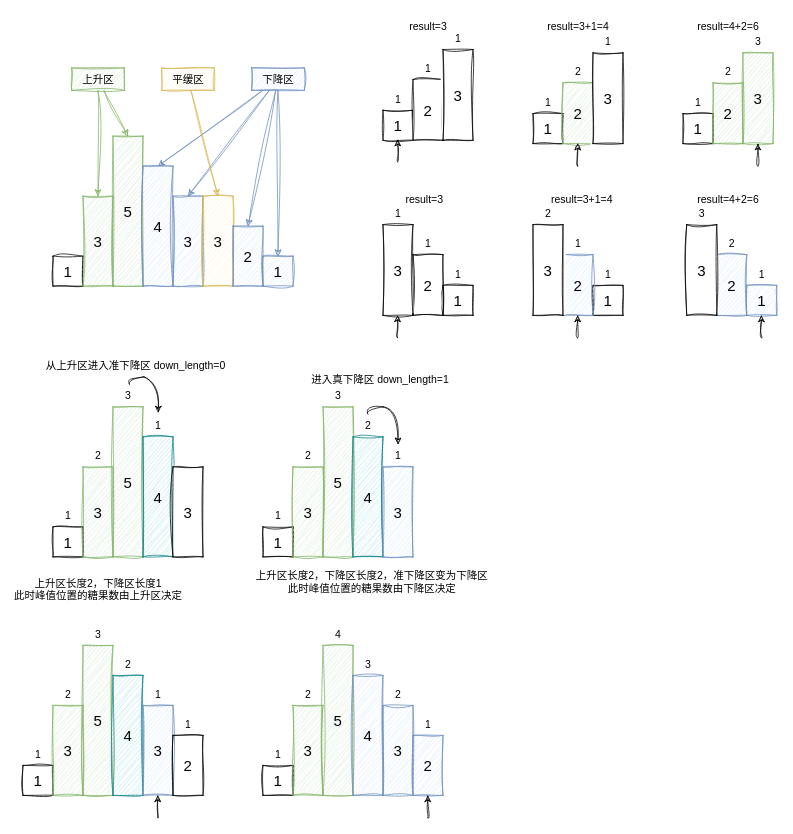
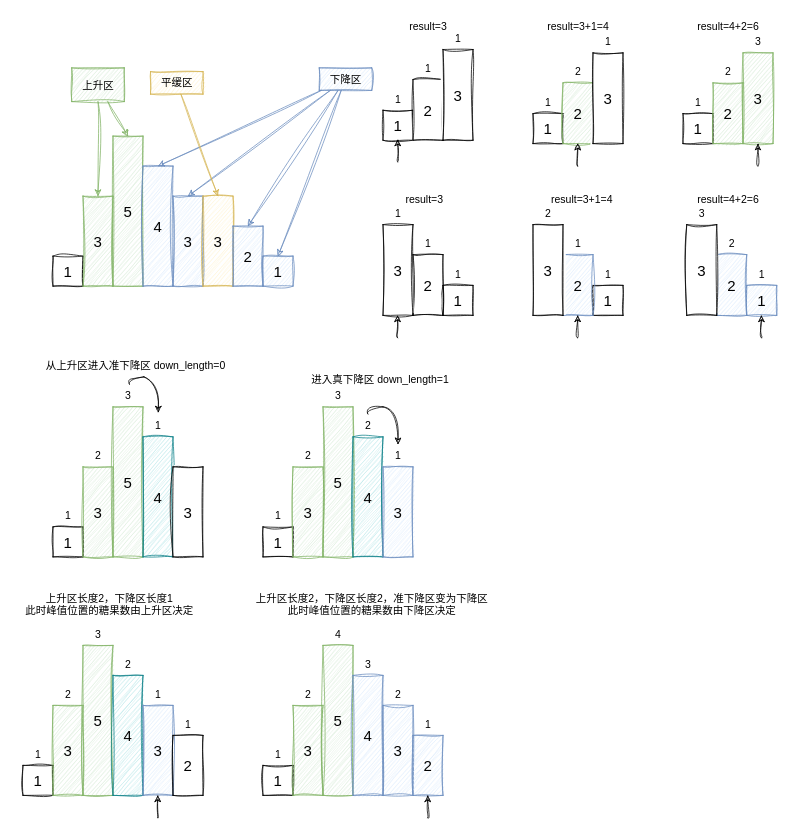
node "上升区": size 53x23 -> 53x34
node "平缓区": moved (188, 79) -> (177, 83)
node "下降区": moved (278, 79) -> (345, 79)
node "上升区长度2，下降区长度2，准下降区变为下降区 此时峰值位置的糖果数由下降区决定": moved (372, 582) -> (372, 604)
node "上升区长度2，下降区长度1 此时峰值位置的糖果数由上升区决定": moved (98, 589) -> (109, 604)
